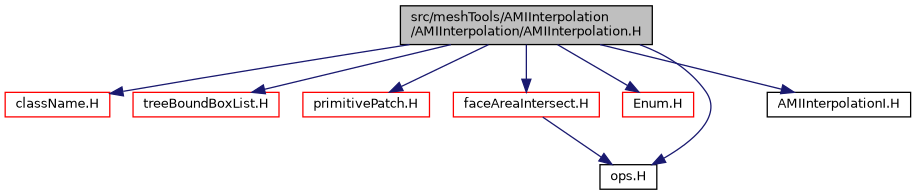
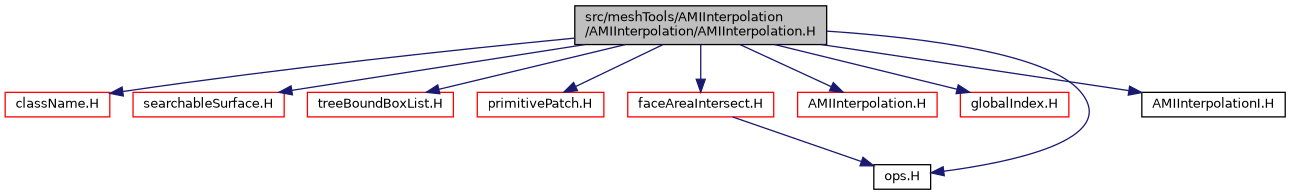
node "searchableSurface.H": added
node "Enum.H": label "Enum.H" -> "AMIInterpolation.H"
node "globalIndex.H": added
